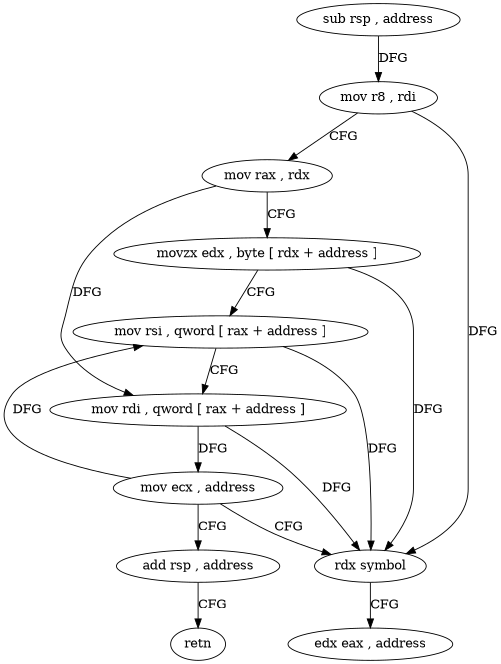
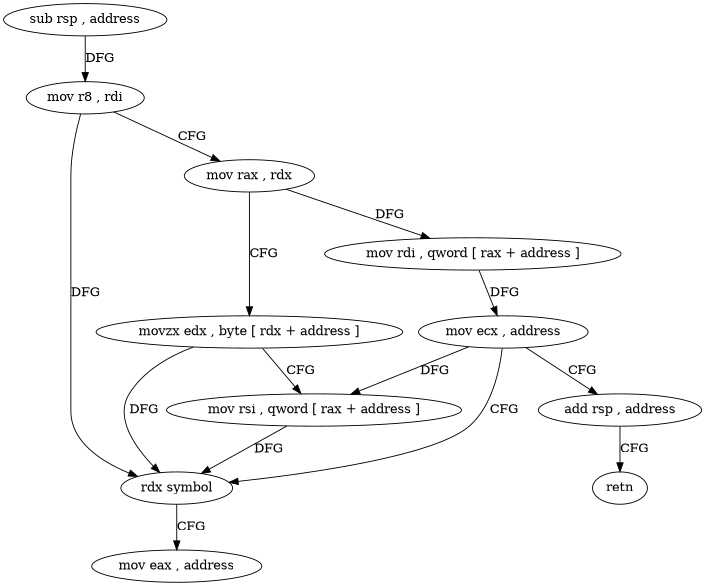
edge "mov rsi , qword [ rax + address ]" -> "mov rdi , qword [ rax + address ]": removed, label "CFG"
edge "mov rdi , qword [ rax + address ]" -> "rdx symbol": removed, label "DFG"
node "edx eax , address": label "edx eax , address" -> "mov eax , address"
